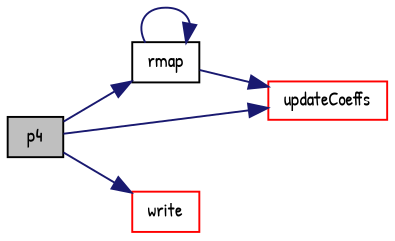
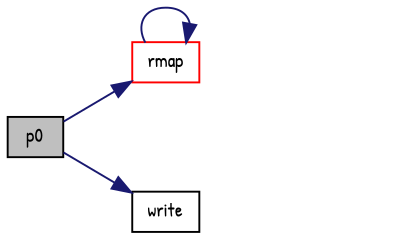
node "rmap": color black -> red
node "updateCoeffs": removed
node "p4": label "p4" -> "p0"
node "write": color red -> black
